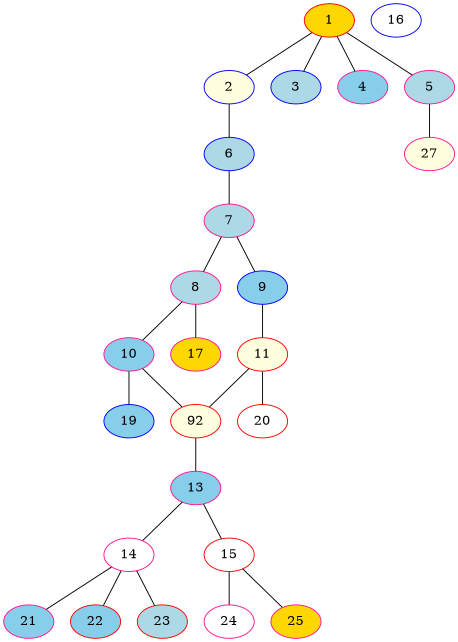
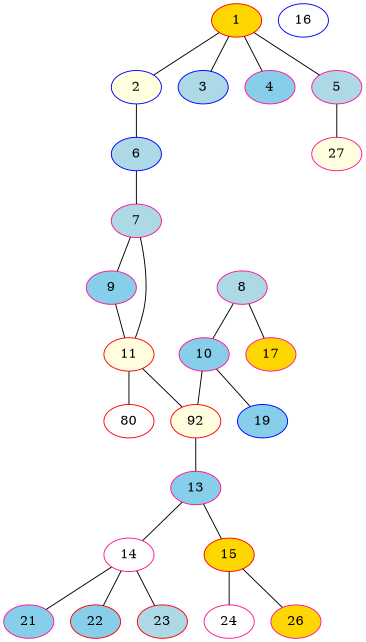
edge "7" -- "8": now "7" -- "11"
node "9": color blue -> deeppink
node "20": label "20" -> "80"
node "15": fillcolor white -> gold
node "25": label "25" -> "26"
